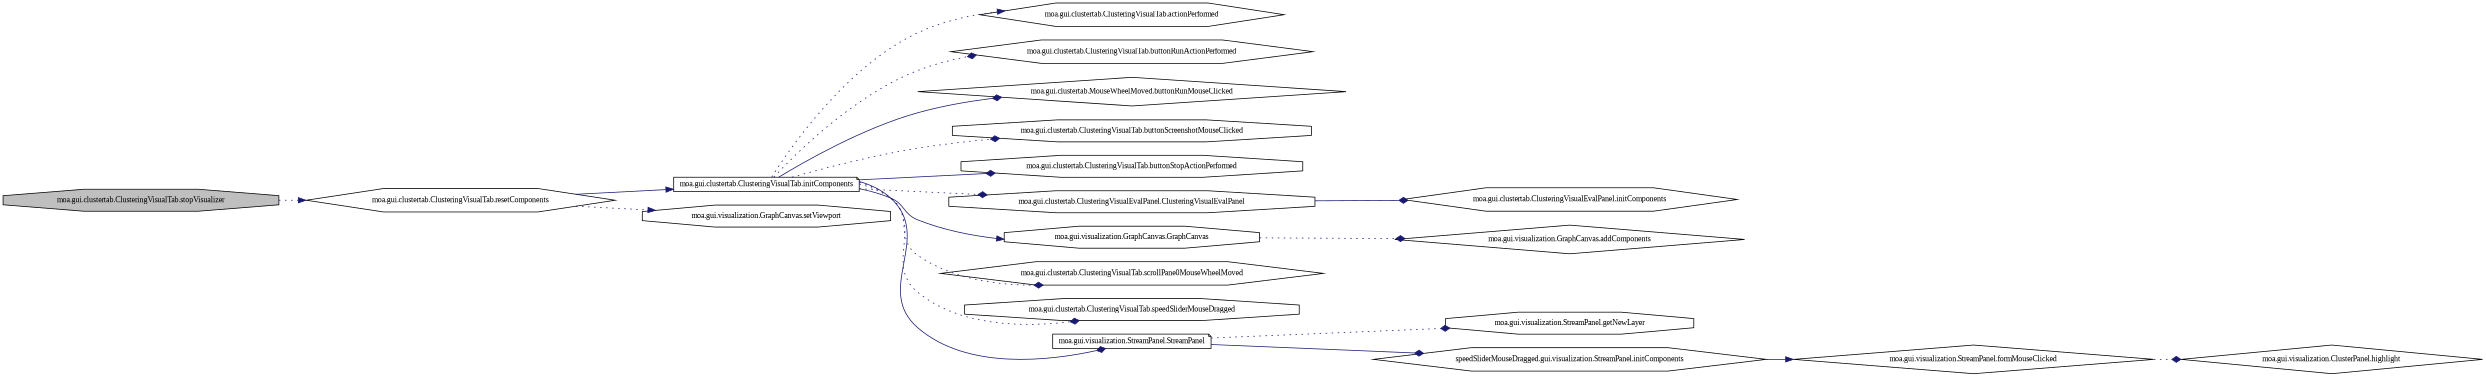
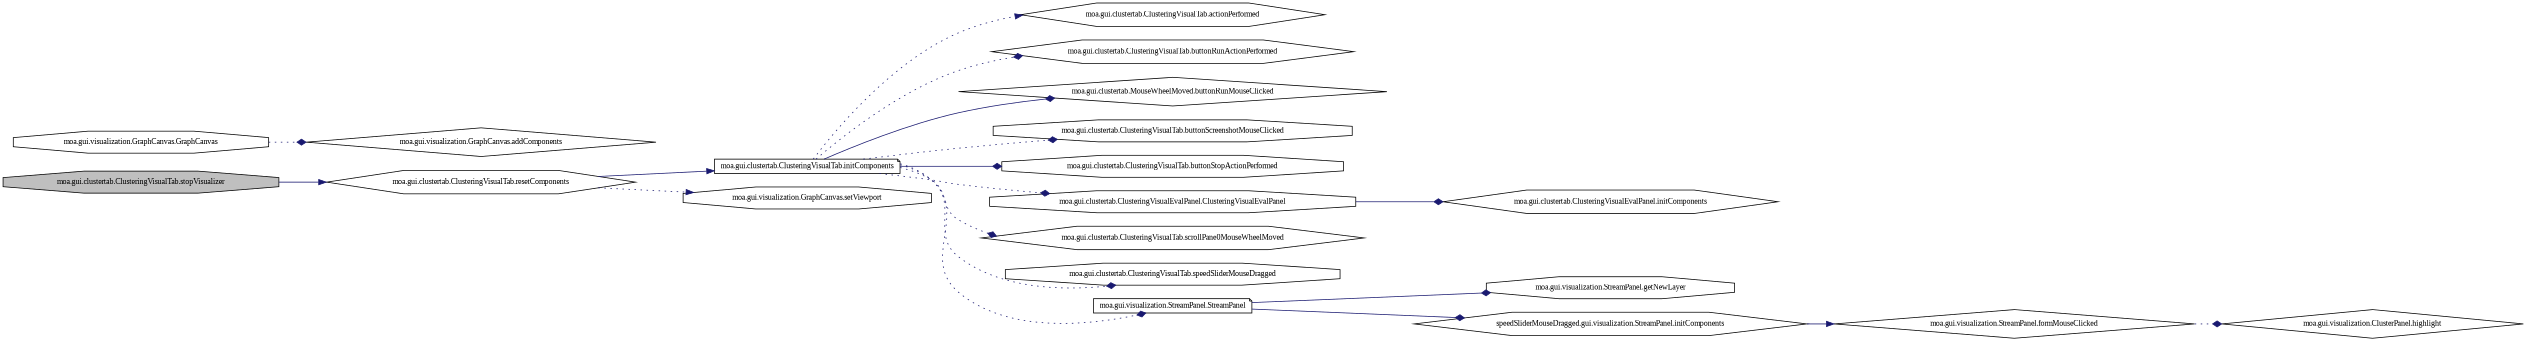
edge "moa.gui.clustertab.ClusteringVisualTab.stopVisualizer" -> "moa.gui.clustertab.ClusteringVisualTab.resetComponents": style dotted -> solid
edge "moa.gui.clustertab.ClusteringVisualTab.initComponents" -> "moa.gui.visualization.GraphCanvas.GraphCanvas": removed
edge "moa.gui.clustertab.ClusteringVisualTab.initComponents" -> "moa.gui.visualization.StreamPanel.StreamPanel": style solid -> dotted
edge "moa.gui.visualization.StreamPanel.StreamPanel" -> "moa.gui.visualization.StreamPanel.getNewLayer": style dotted -> solid
